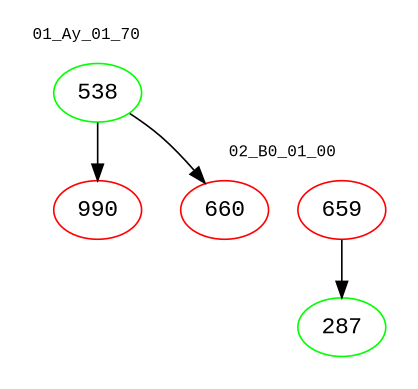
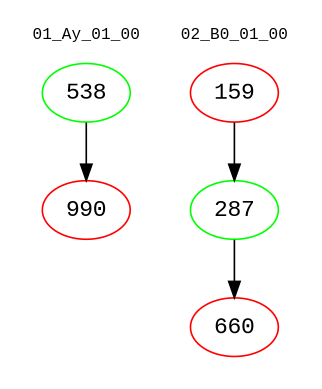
cluster "01_Ay_01_70": label "01_Ay_01_70" -> "01_Ay_01_00"
edge "538" -> "660": now "287" -> "660"
node "659": label "659" -> "159"
